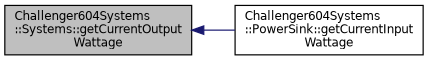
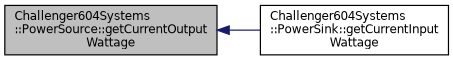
node "Challenger604Systems ::Systems::getCurrentOutput Wattage": label "Challenger604Systems ::Systems::getCurrentOutput Wattage" -> "Challenger604Systems ::PowerSource::getCurrentOutput Wattage"
